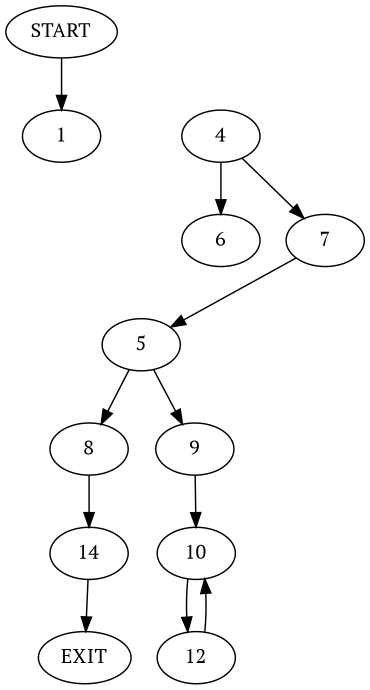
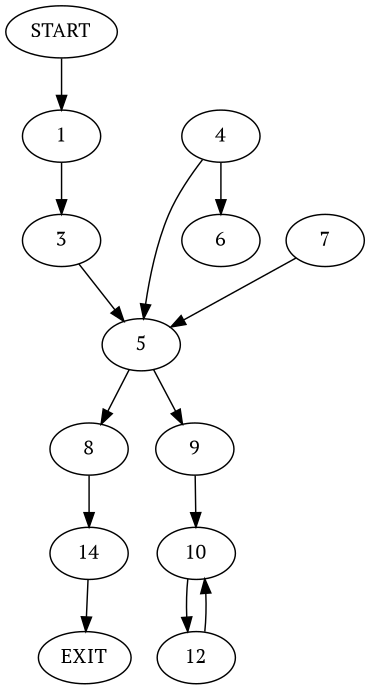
edge "4" -> "7": now "4" -> "5"
node "3": added
